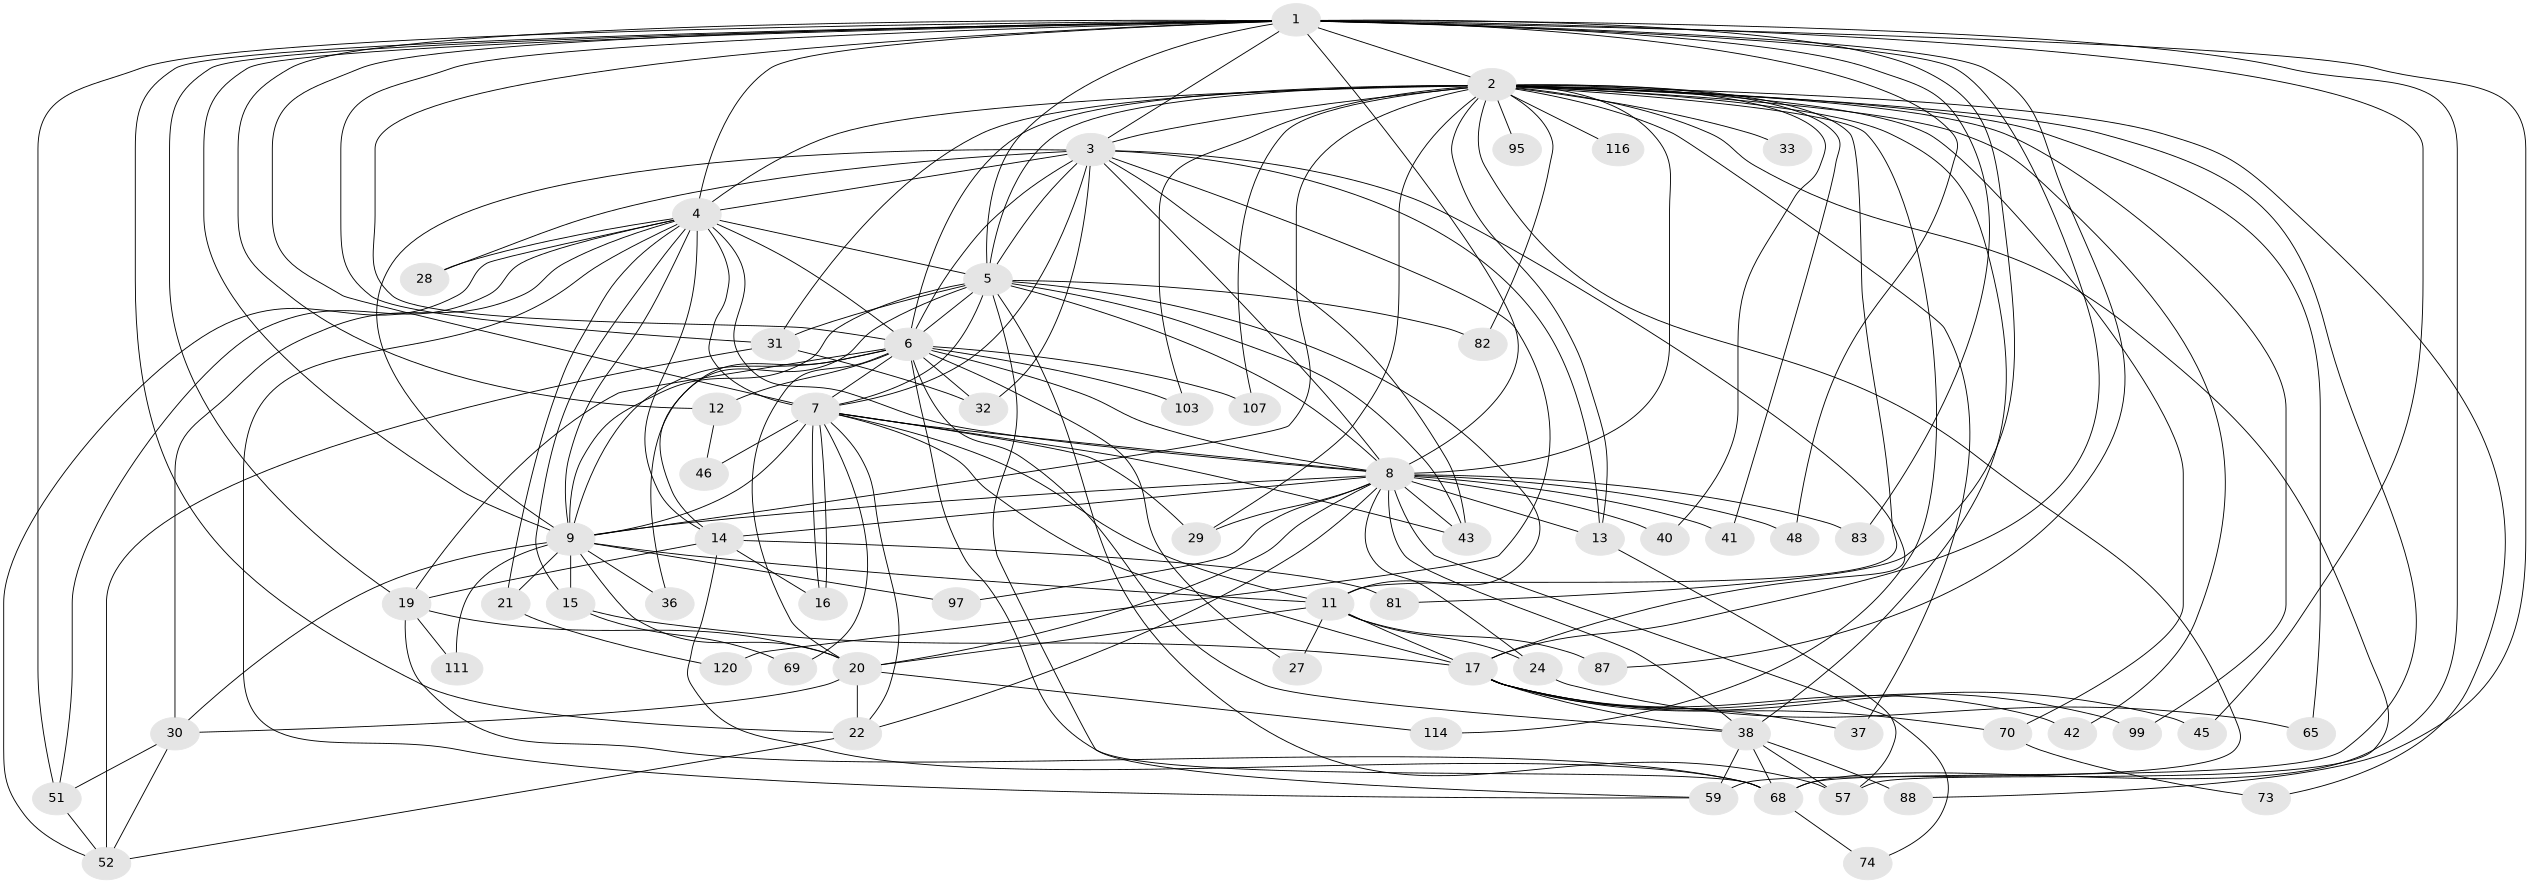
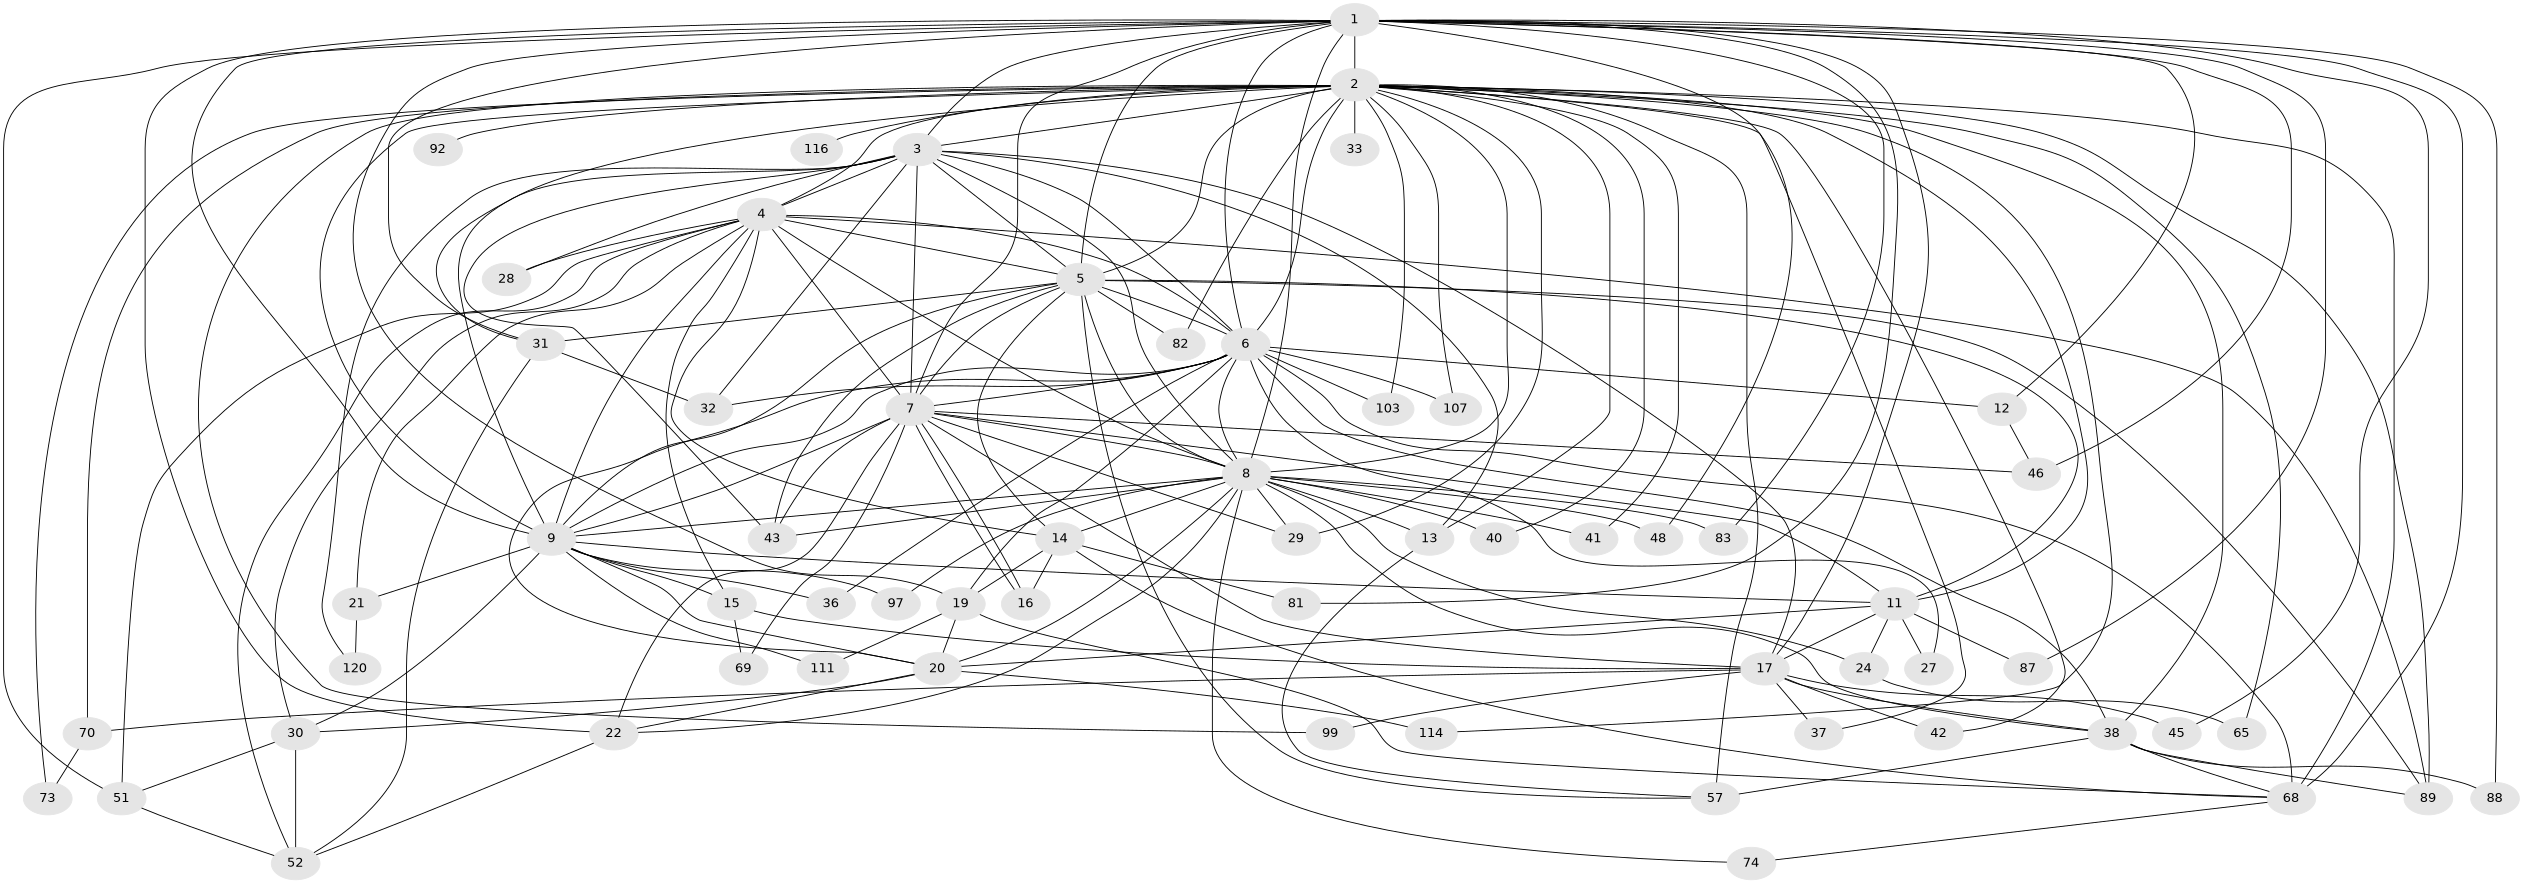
edge "1" -- "4": now "1" -- "46"
node "95": label "95" -> "92"
node "59": label "59" -> "89"
